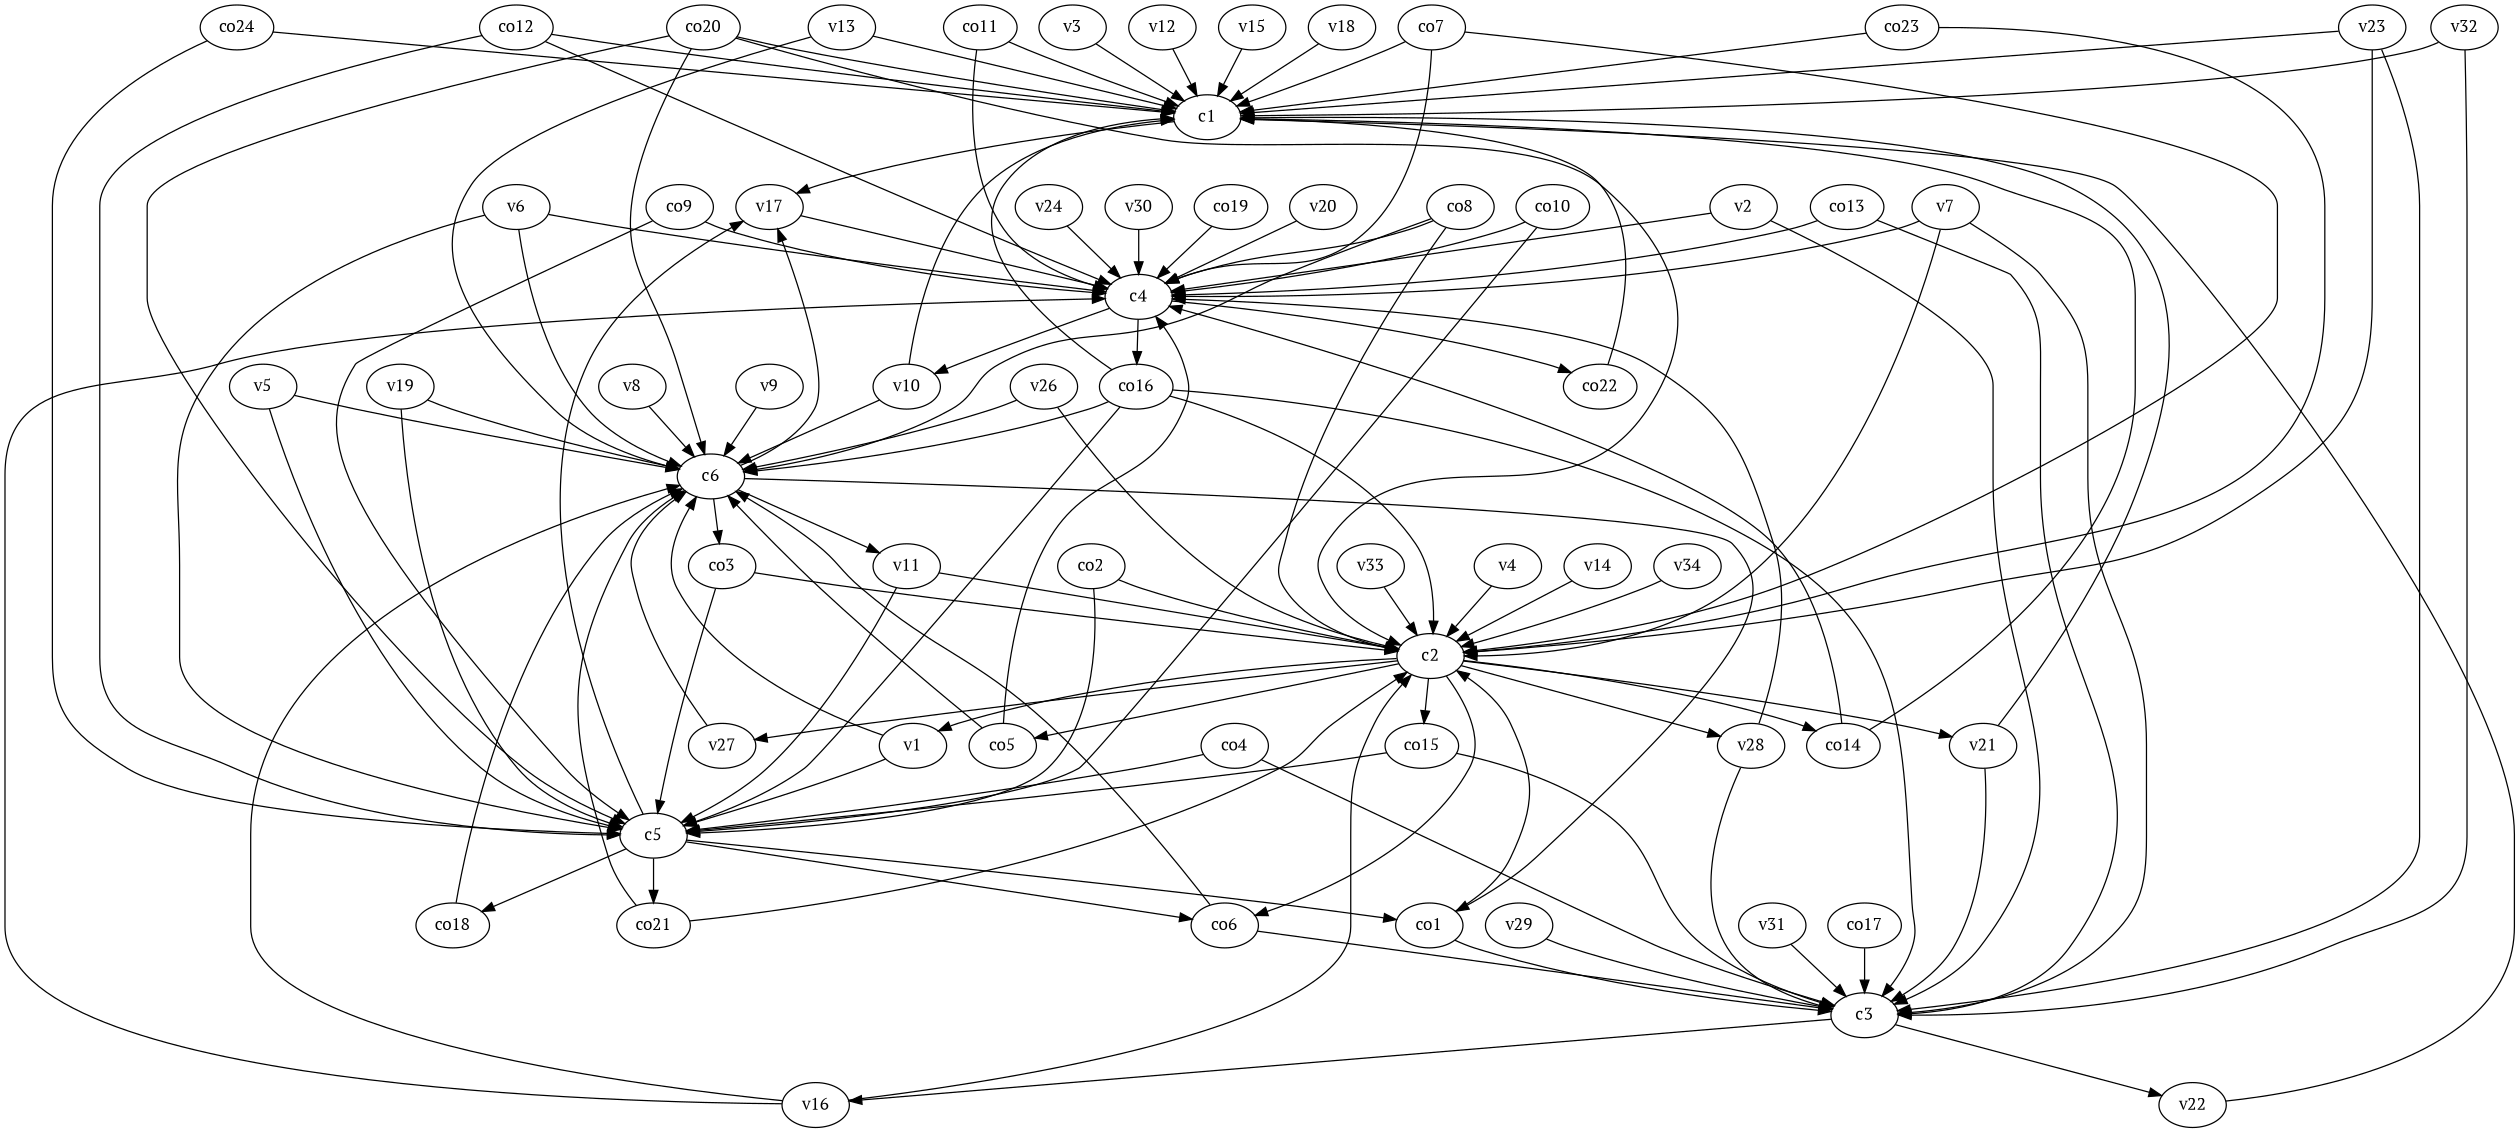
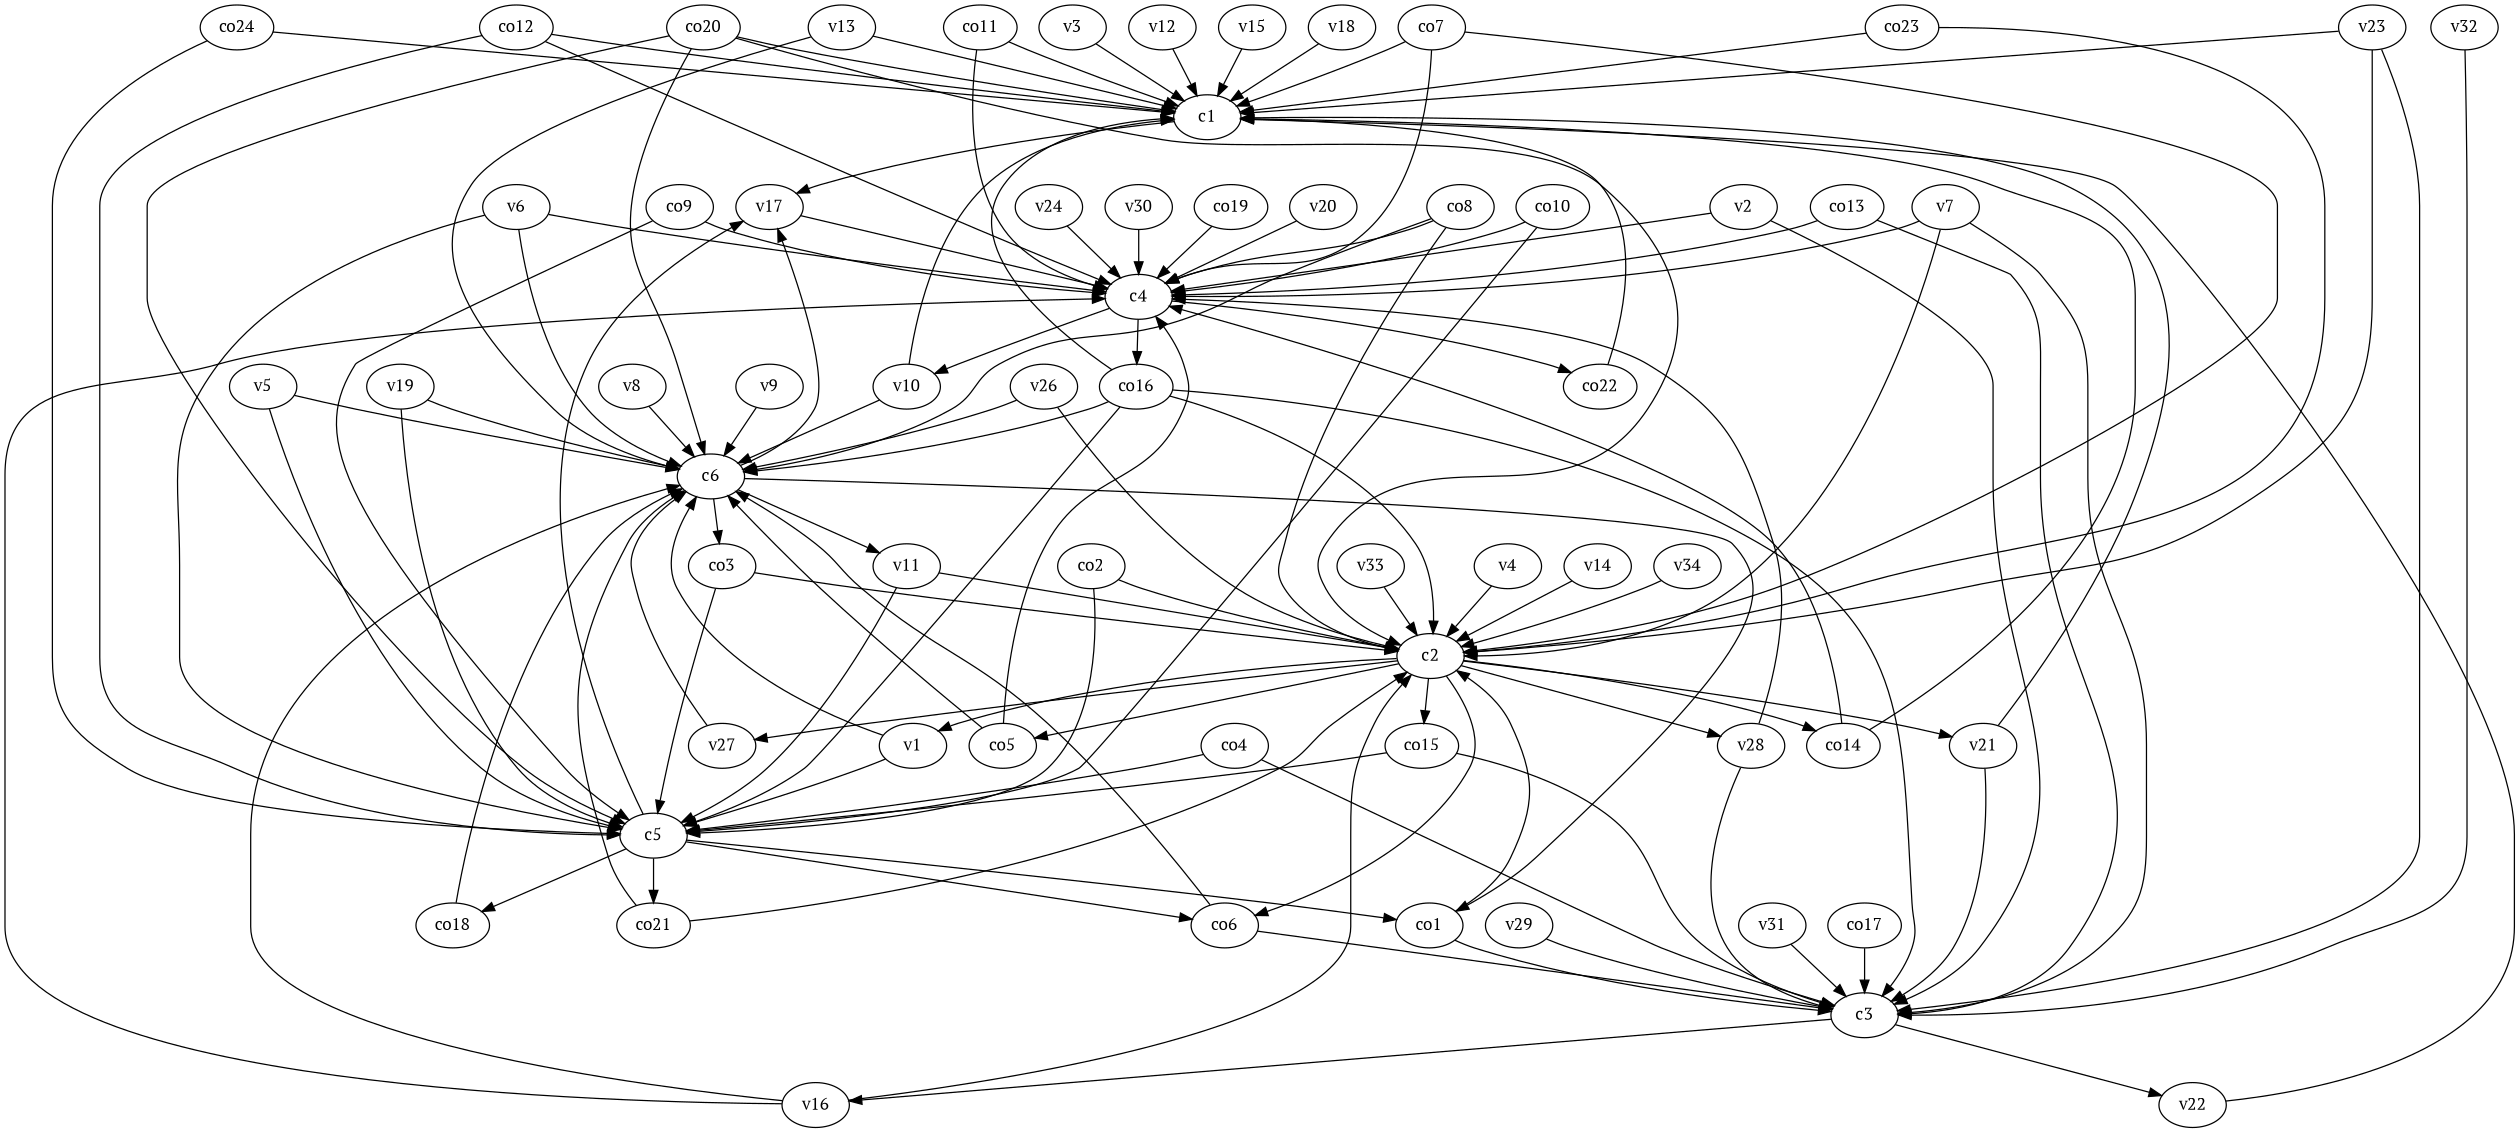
edge "v32" -> "c1": removed
